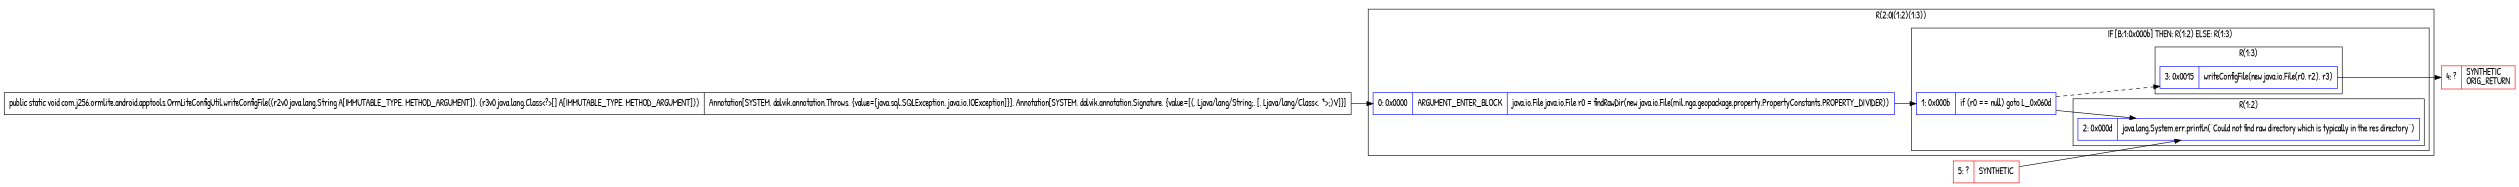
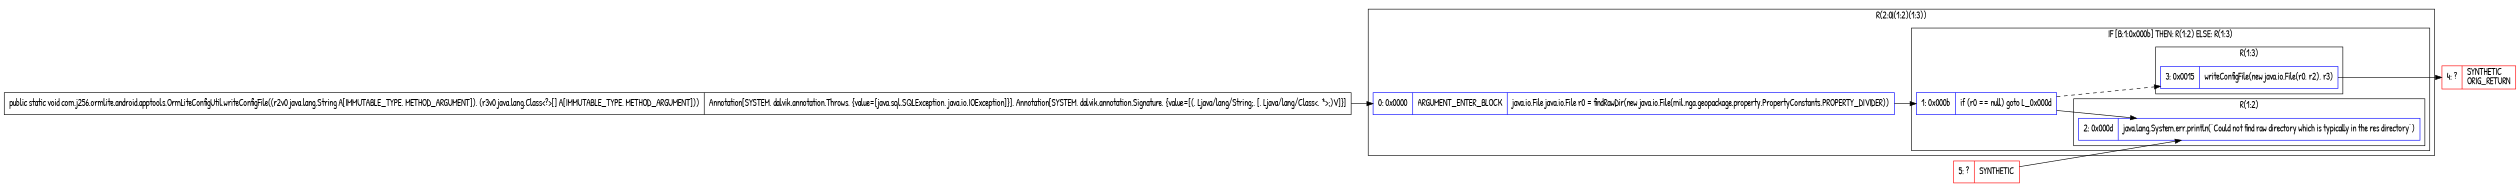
node "1: 0x000b": text "if (r0 == null) goto L_0x060d" -> "if (r0 == null) goto L_0x000d"
